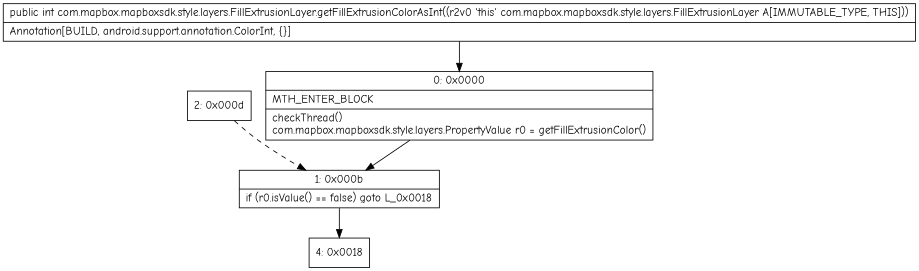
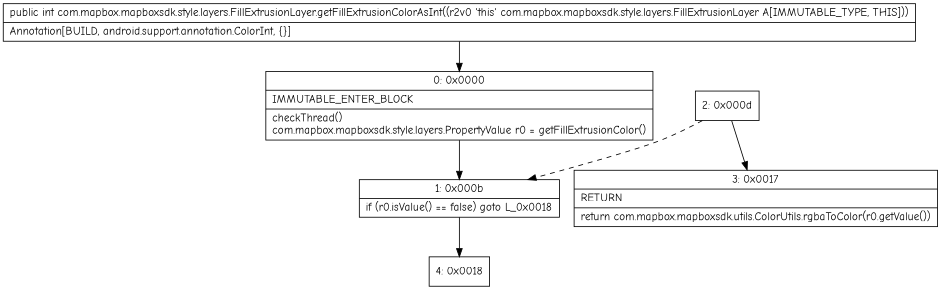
node "0: 0x0000": text "MTH_ENTER_BLOCK" -> "IMMUTABLE_ENTER_BLOCK"
node "3: 0x0017": added
